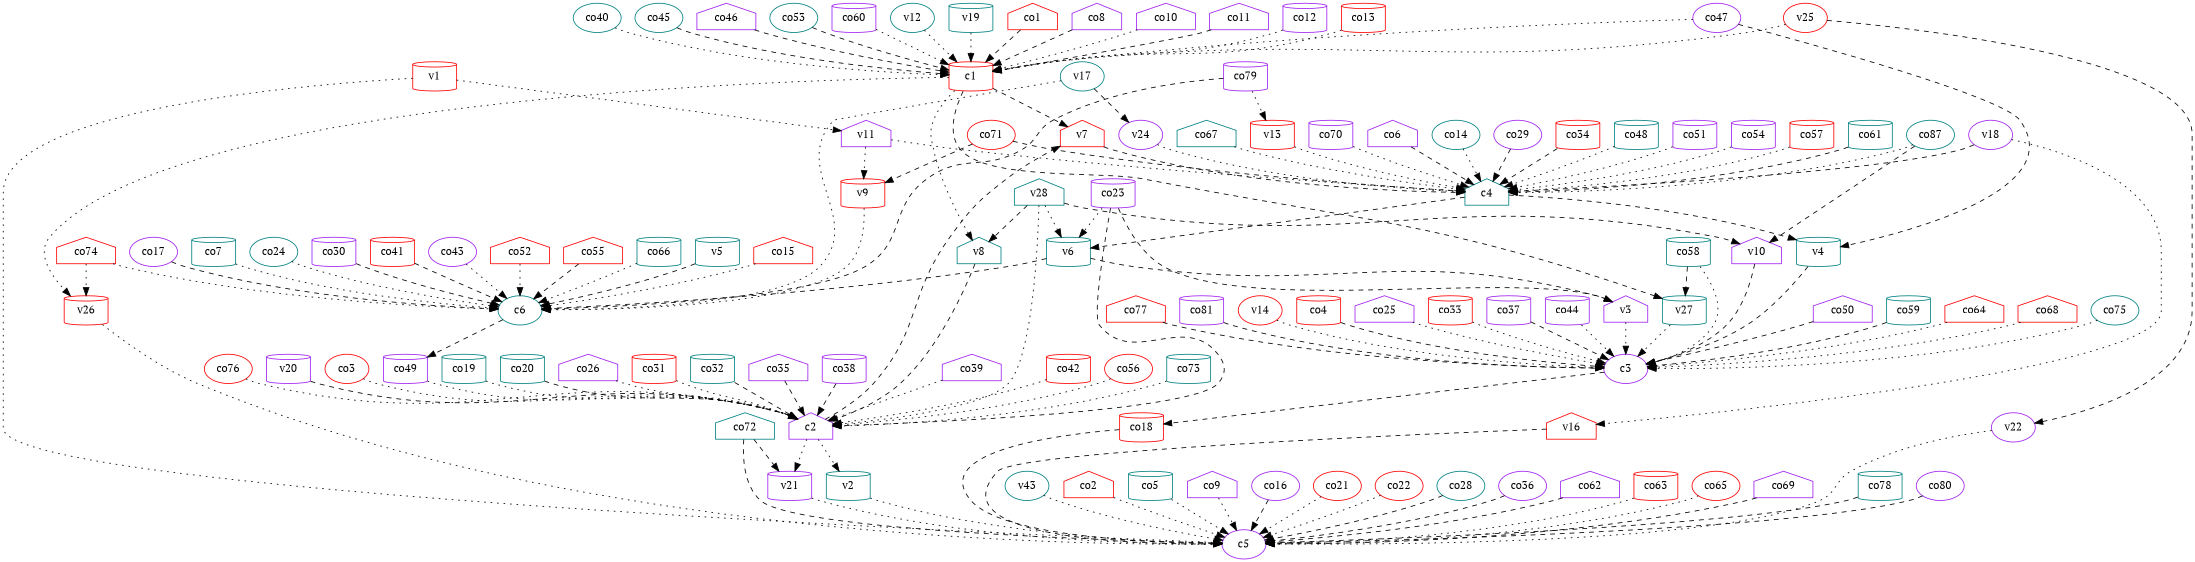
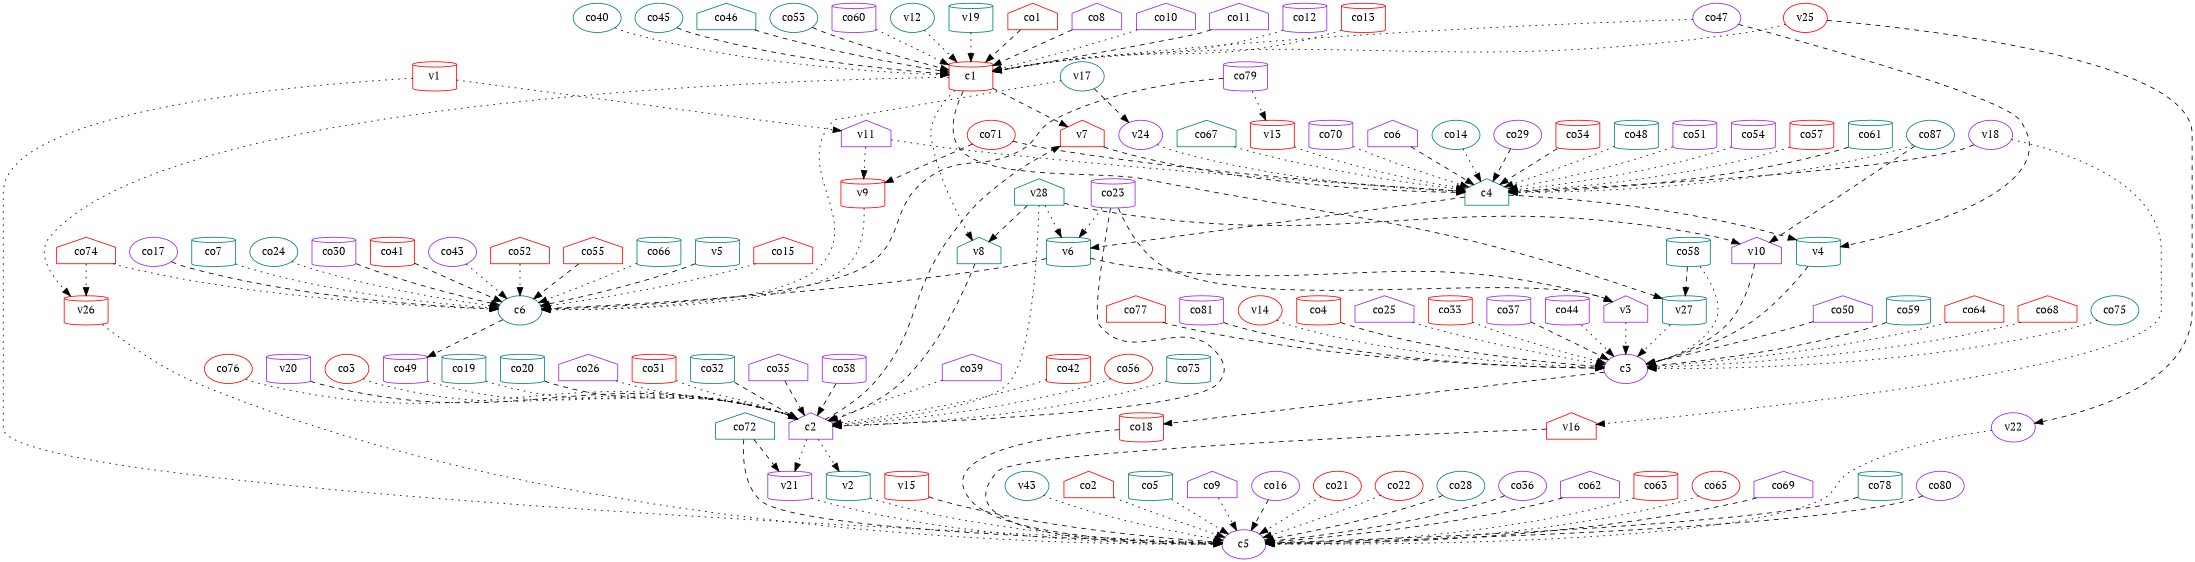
node "co46": color purple -> teal
node "v15": added
